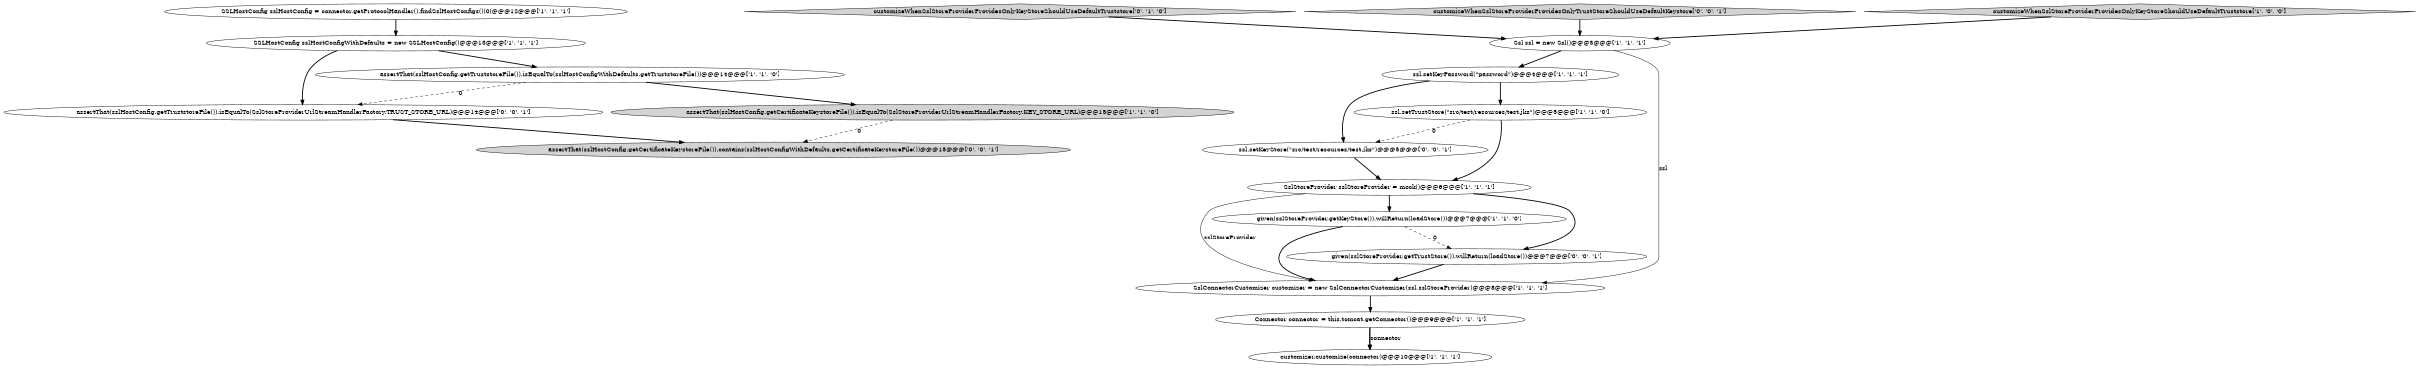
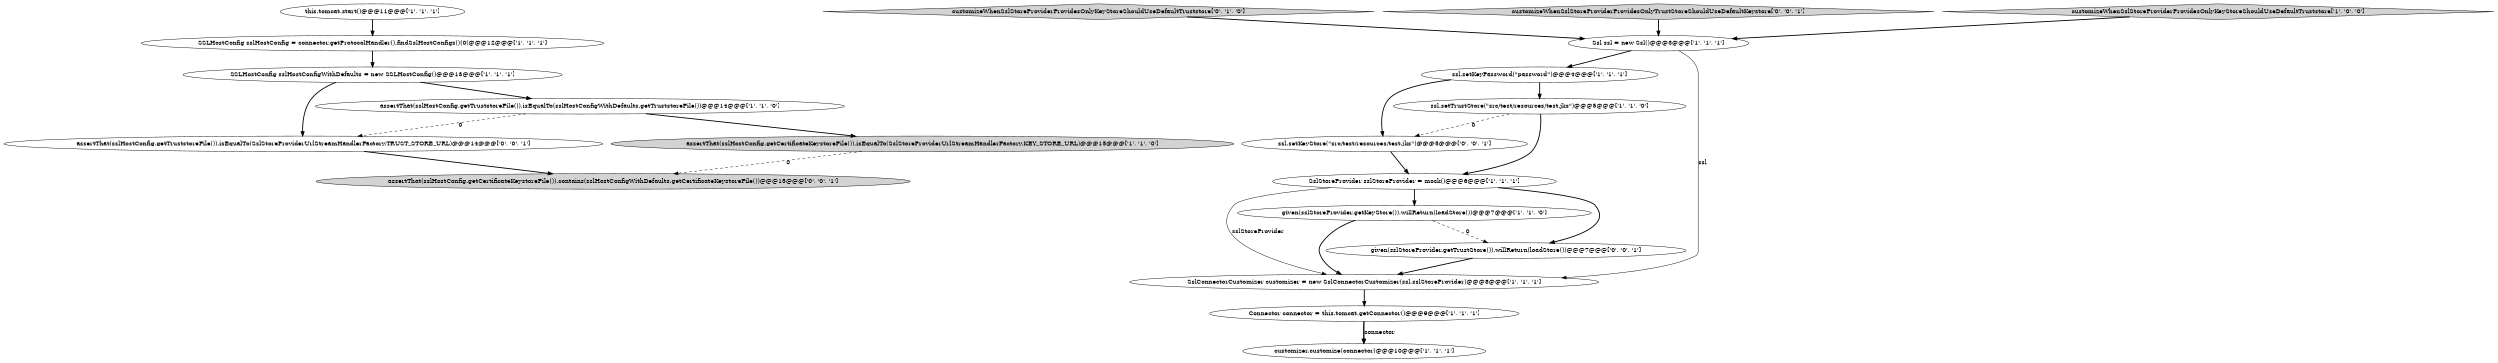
node "this.tomcat.start()@@@11@@@['1', '1', '1']": added
